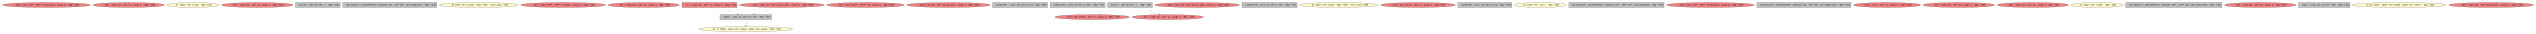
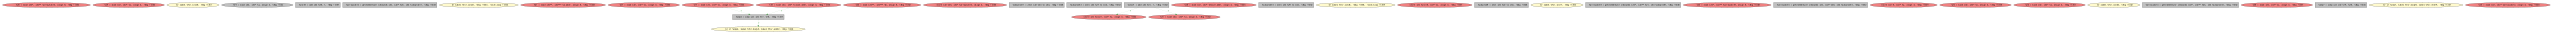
node "%19 = load i32, i32* %j, align 4, !dbg !1343": fillcolor lightcoral -> grey
node "%17 = load i32, i32* %i, align 4, !dbg !1334": shape box -> ellipse
